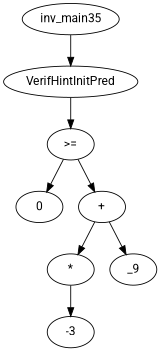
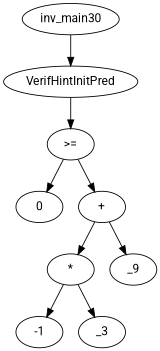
node "inv_main35": label "inv_main35" -> "inv_main30"
node "-3": label "-3" -> "-1"
node "_3": added
